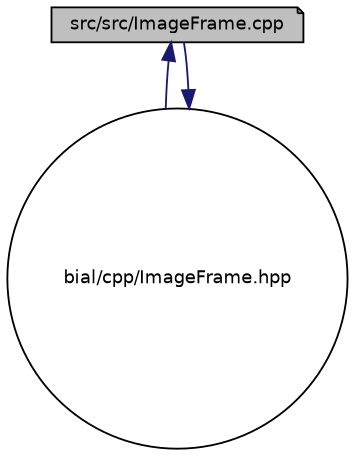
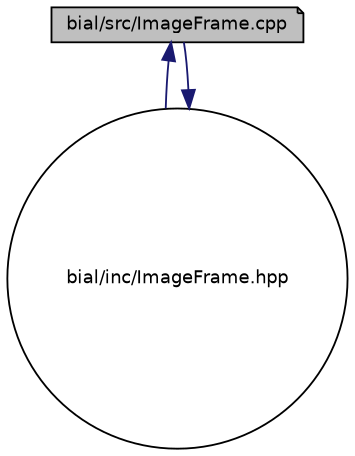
node "src/src/ImageFrame.cpp": label "src/src/ImageFrame.cpp" -> "bial/src/ImageFrame.cpp"
node "bial/cpp/ImageFrame.hpp": label "bial/cpp/ImageFrame.hpp" -> "bial/inc/ImageFrame.hpp"
